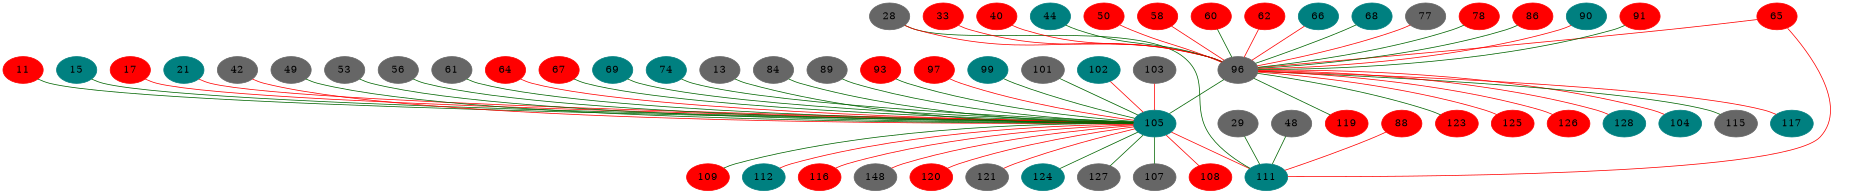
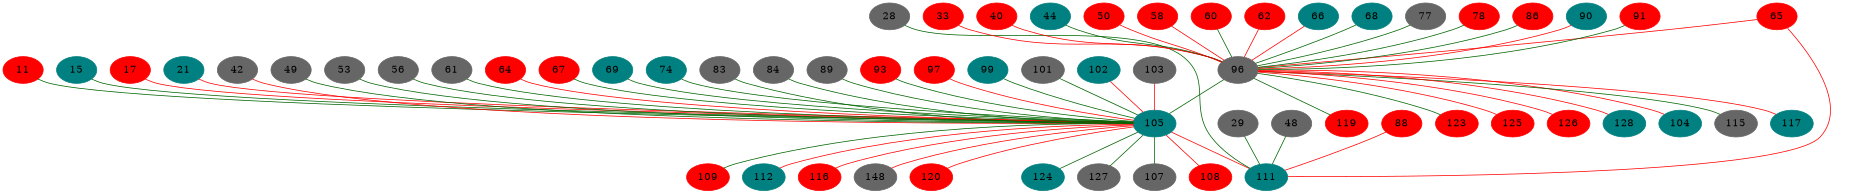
edge "28" -- "96": removed
edge "77" -- "96": color red -> darkgreen
node "13": label "13" -> "83"
node "121": removed
